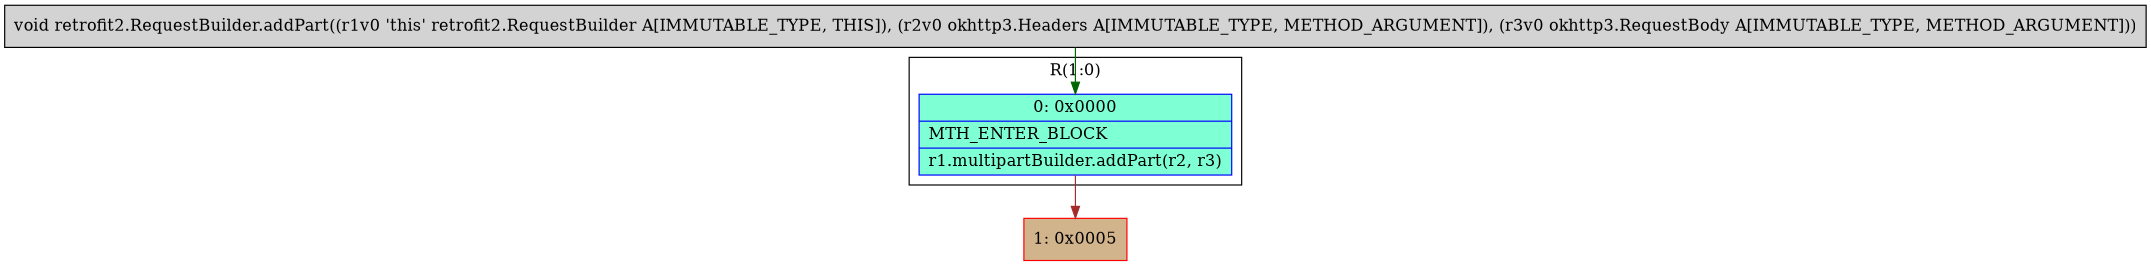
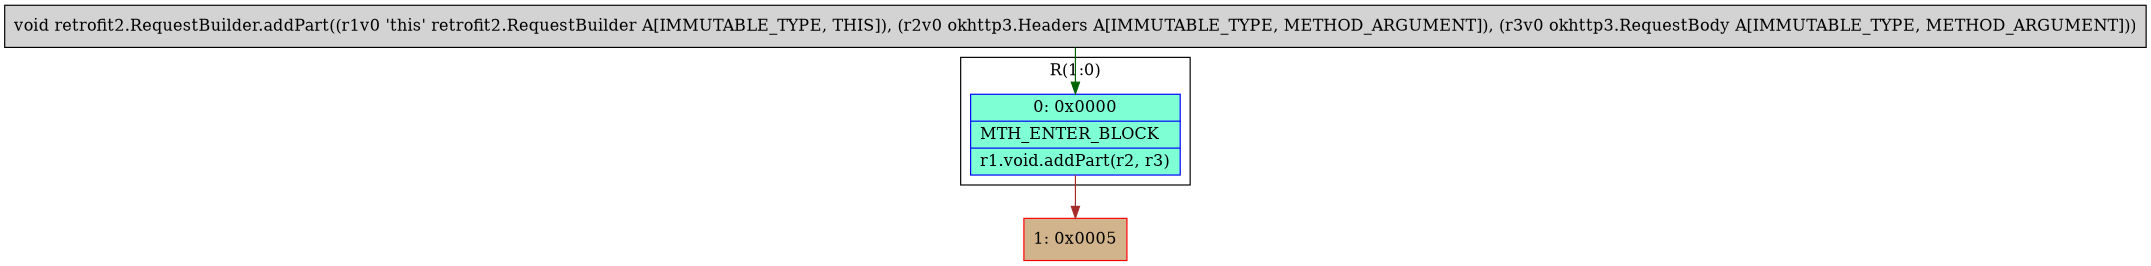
node "0: 0x0000": text "r1.multipartBuilder.addPart(r2, r3)" -> "r1.void.addPart(r2, r3)"
